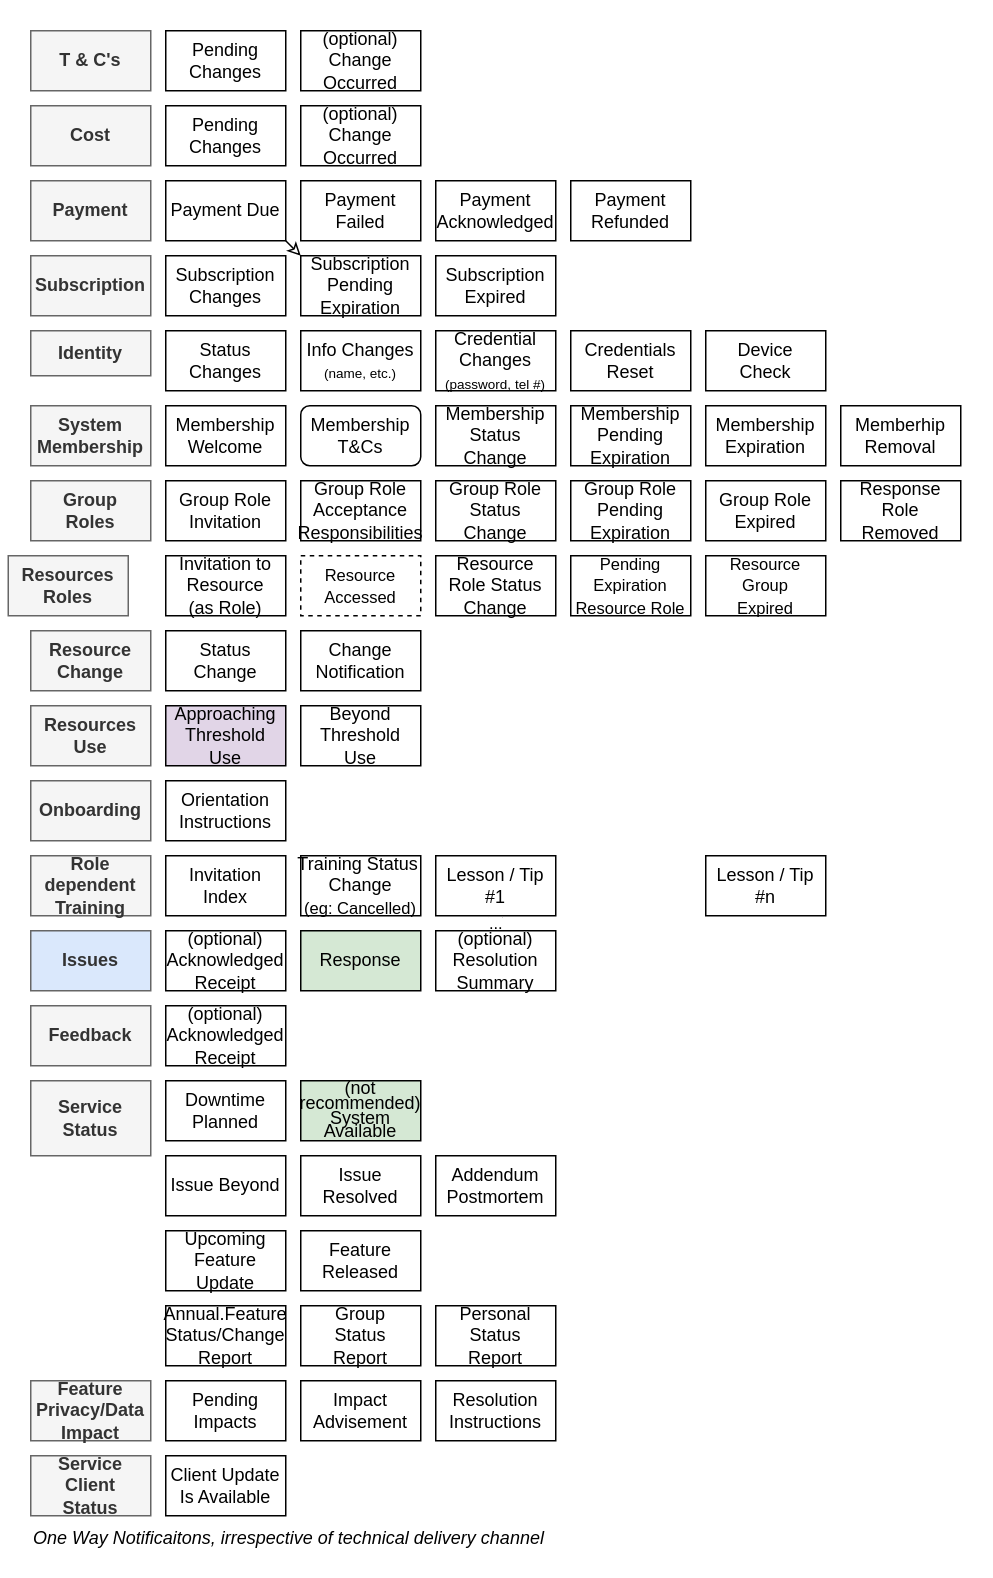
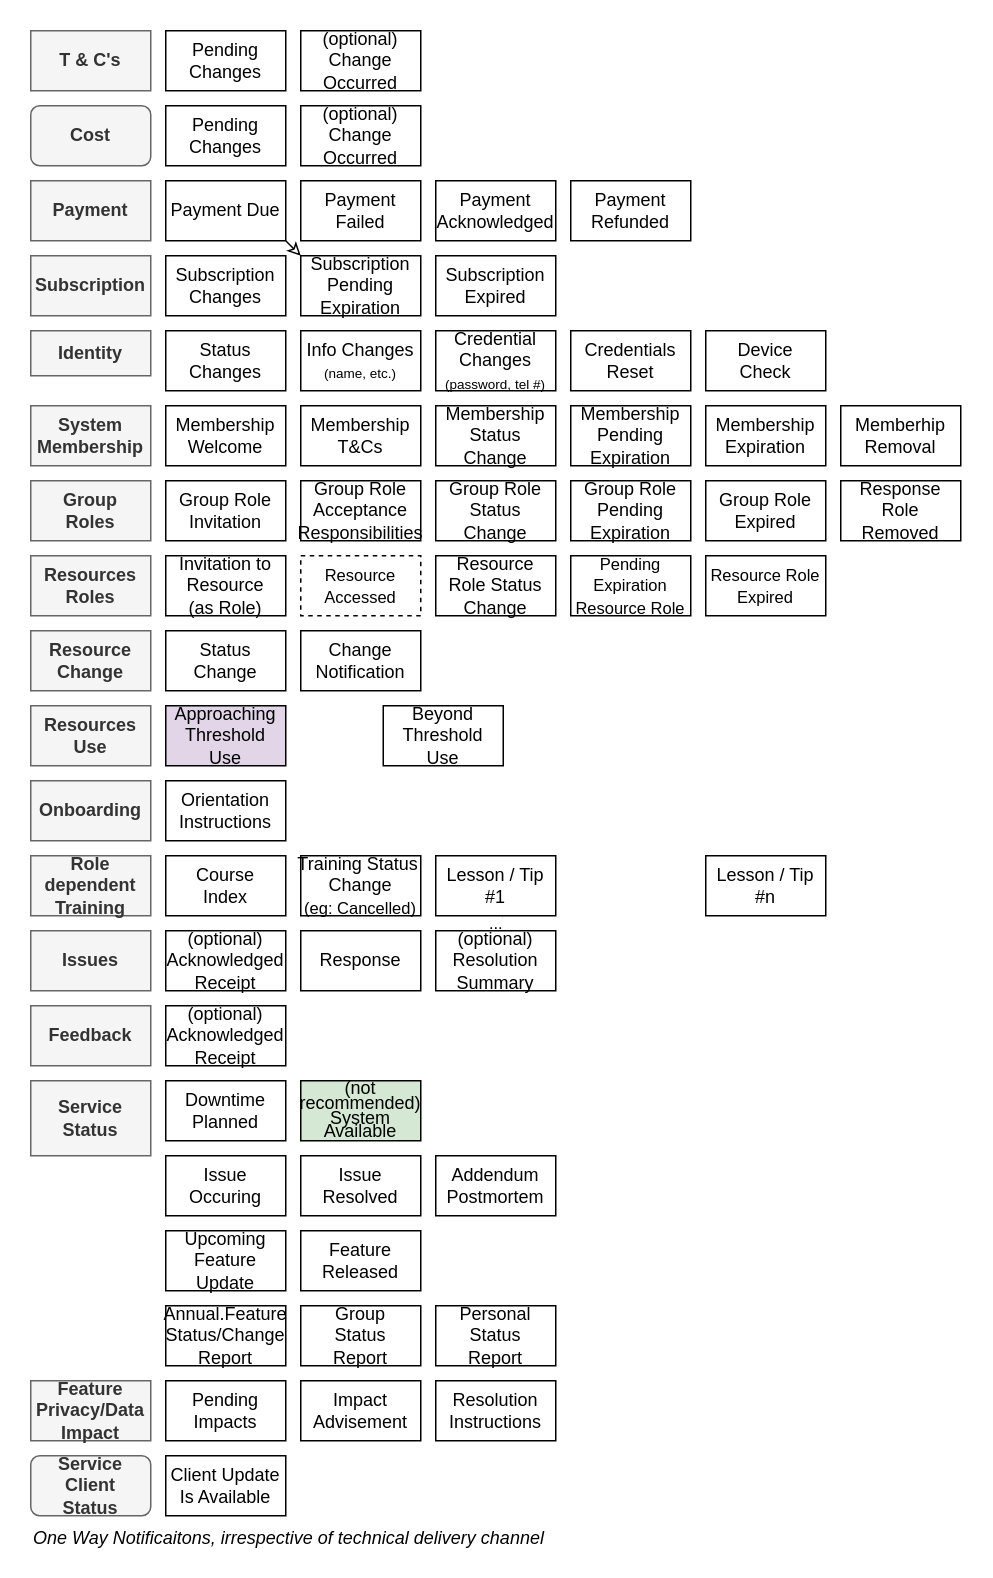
node "Cost": shape rectangle -> rounded rectangle
node "Membership T&Cs": shape rounded rectangle -> rectangle
node "Resources Roles": moved (68, 586) -> (91, 586)
node "Resource Group Expired": label "Resource Group Expired" -> "Resource Role Expired"
node "Beyond Threshold Use": moved (361, 736) -> (443, 736)
node "Invitation Index": label "Invitation Index" -> "Course Index"
node "Issues": fillcolor #dae8fc -> #f5f5f5
node "Response": fillcolor #d5e8d4 -> #ffffff
node "Issue Beyond": label "Issue Beyond" -> "Issue Occuring"
node "Service Client Status": shape rectangle -> rounded rectangle
